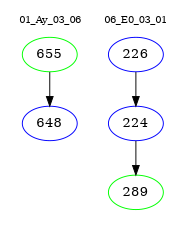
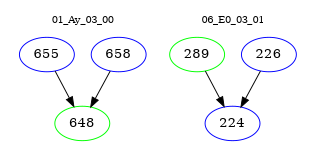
cluster "01_Ay_03_06": label "01_Ay_03_06" -> "01_Ay_03_00"
node "655": color green -> blue
node "658": added
node "648": color blue -> green
edge "224" -> "289": reversed
